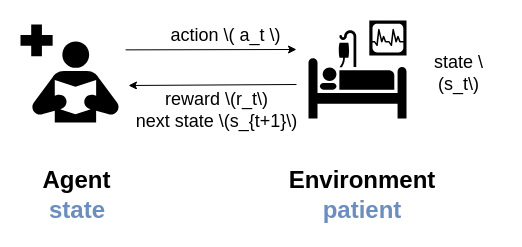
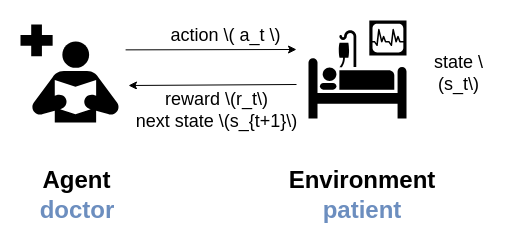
node "state": label "state" -> "doctor"
